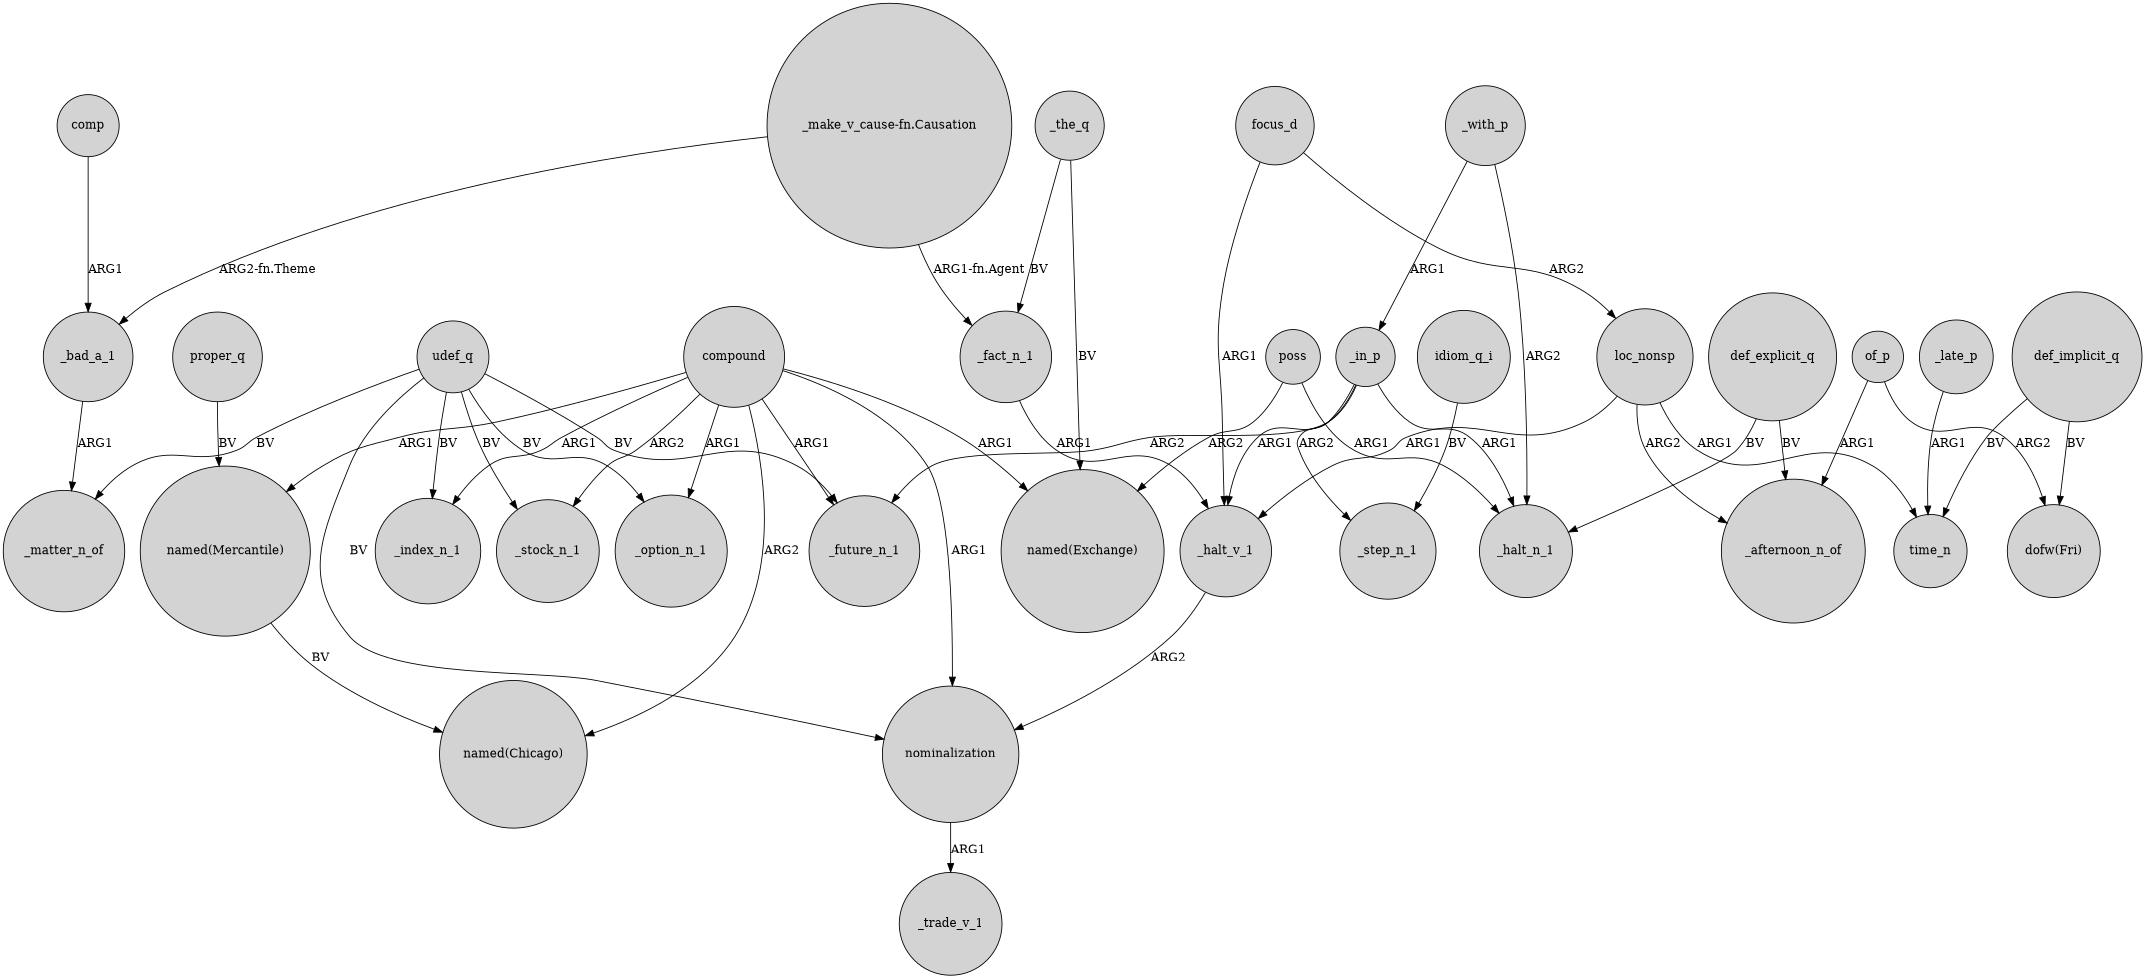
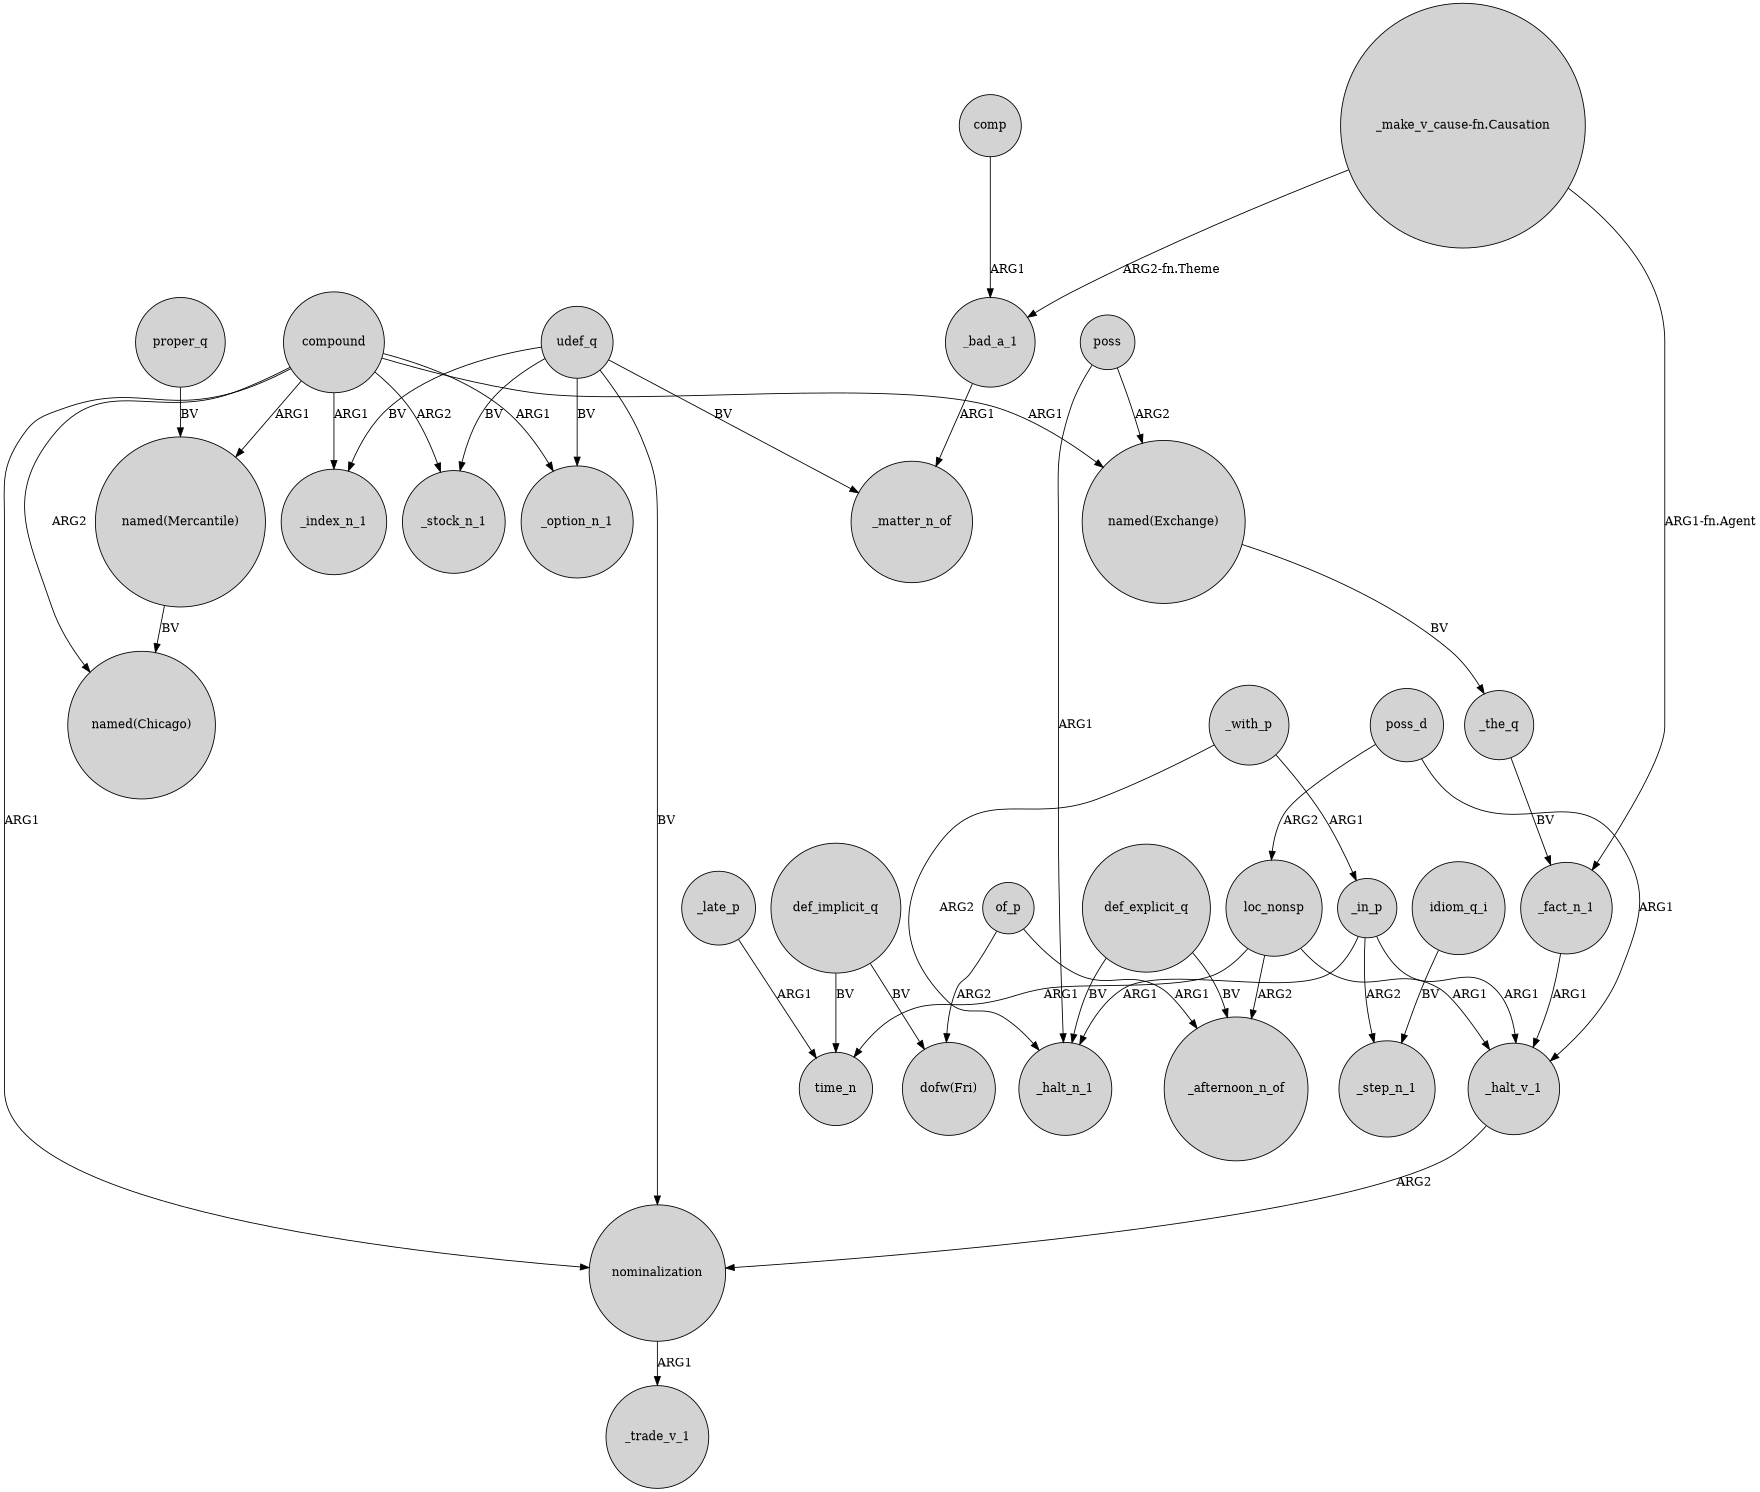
node "focus_d": label "focus_d" -> "poss_d"
edge "_the_q" -> "named(Exchange)": reversed
node "_future_n_1": removed
